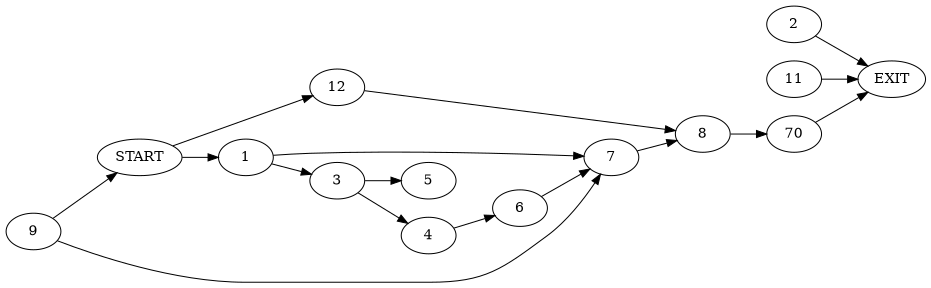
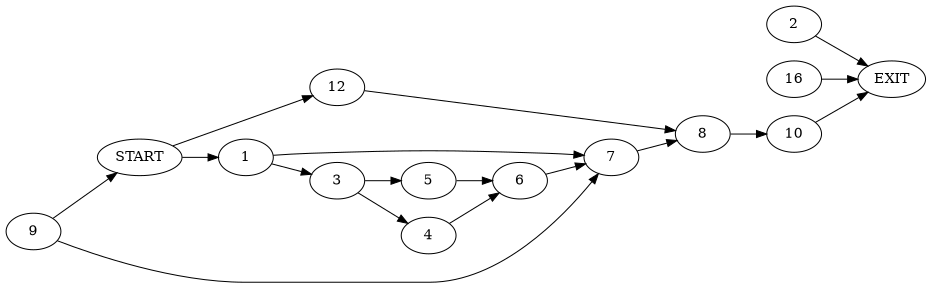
node "11": label "11" -> "16"
node "70": label "70" -> "10"
edge "5" -> "6": added
